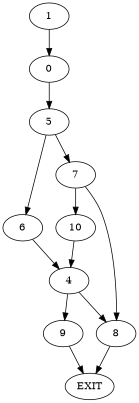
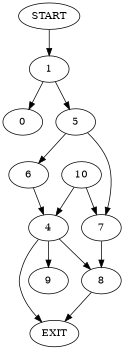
node "START": added
edge "0" -> "5": now "1" -> "5"
edge "7" -> "10": reversed
edge "9" -> "EXIT": now "4" -> "EXIT"
